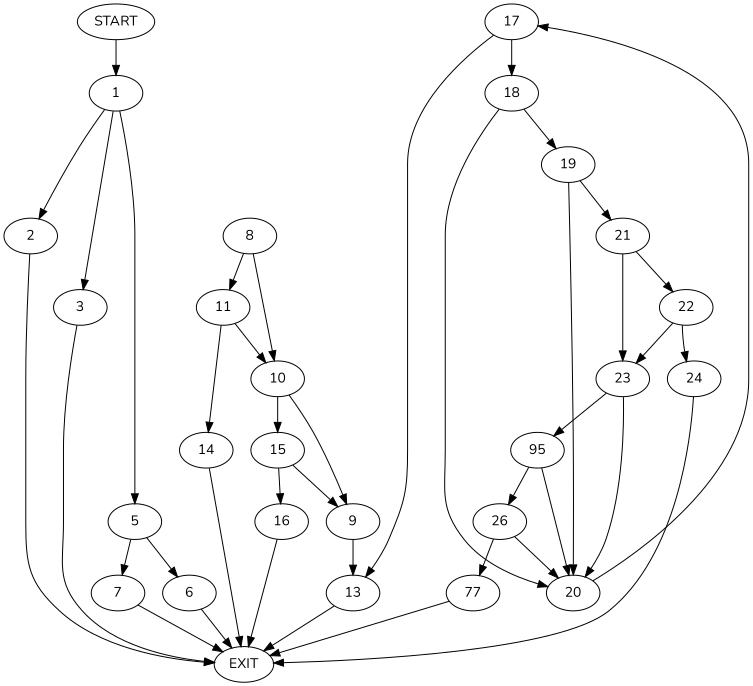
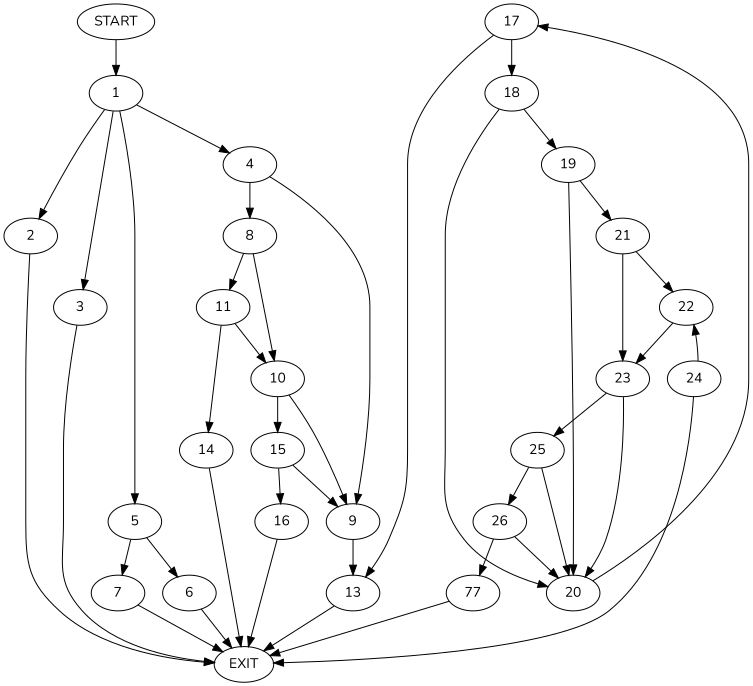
node "4": added
edge "22" -> "24": reversed
node "95": label "95" -> "25"
